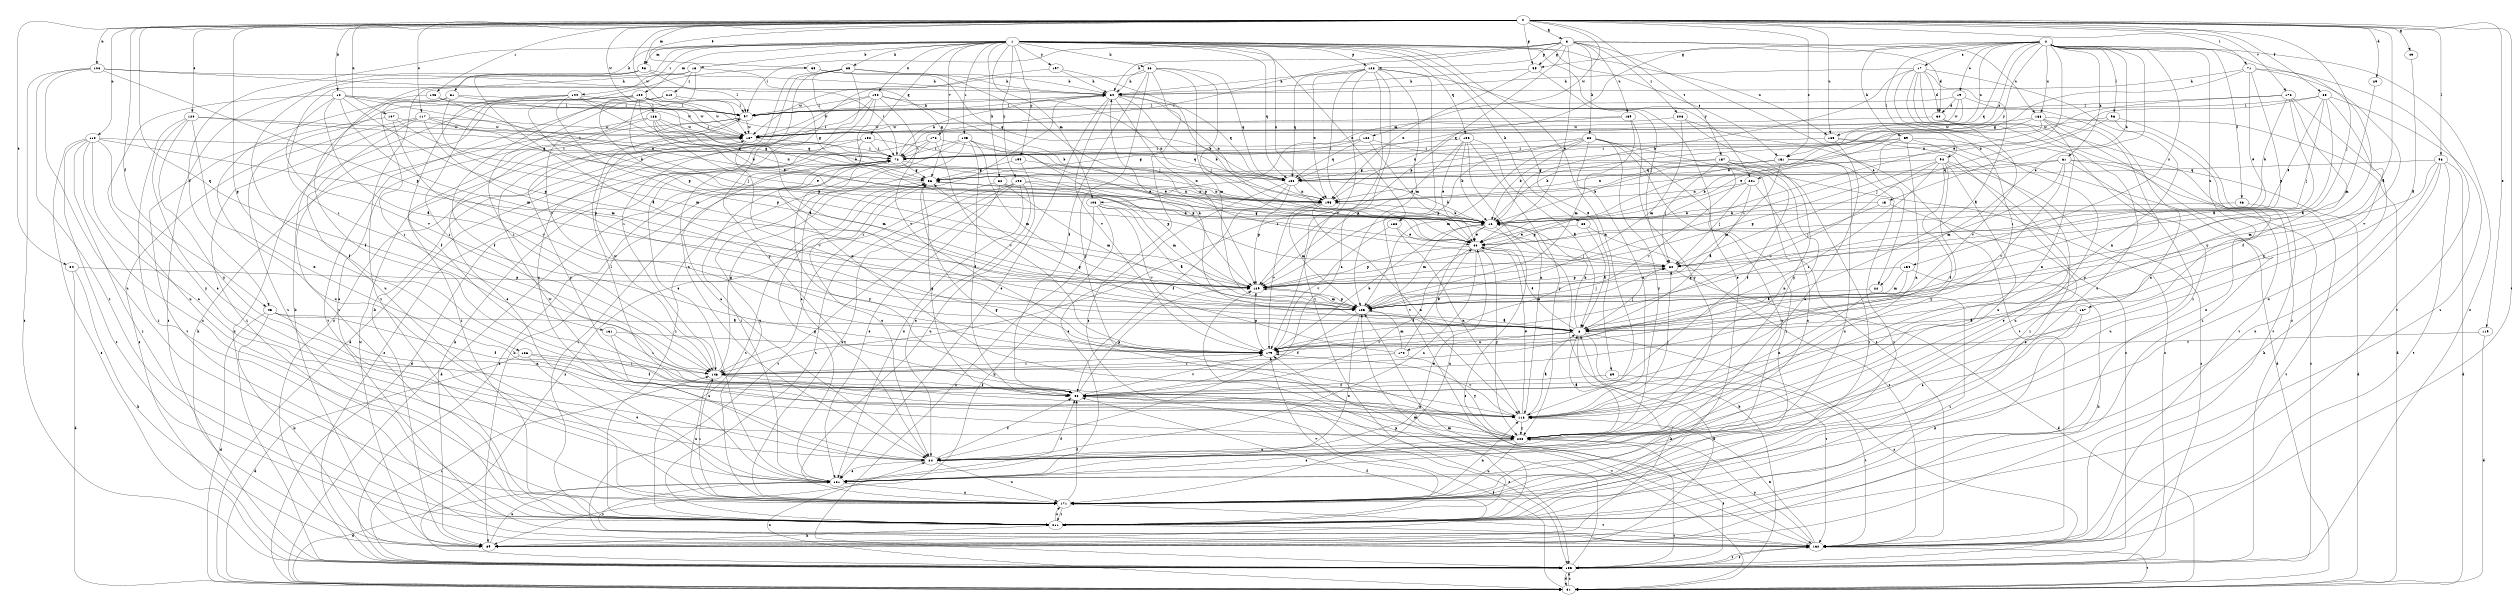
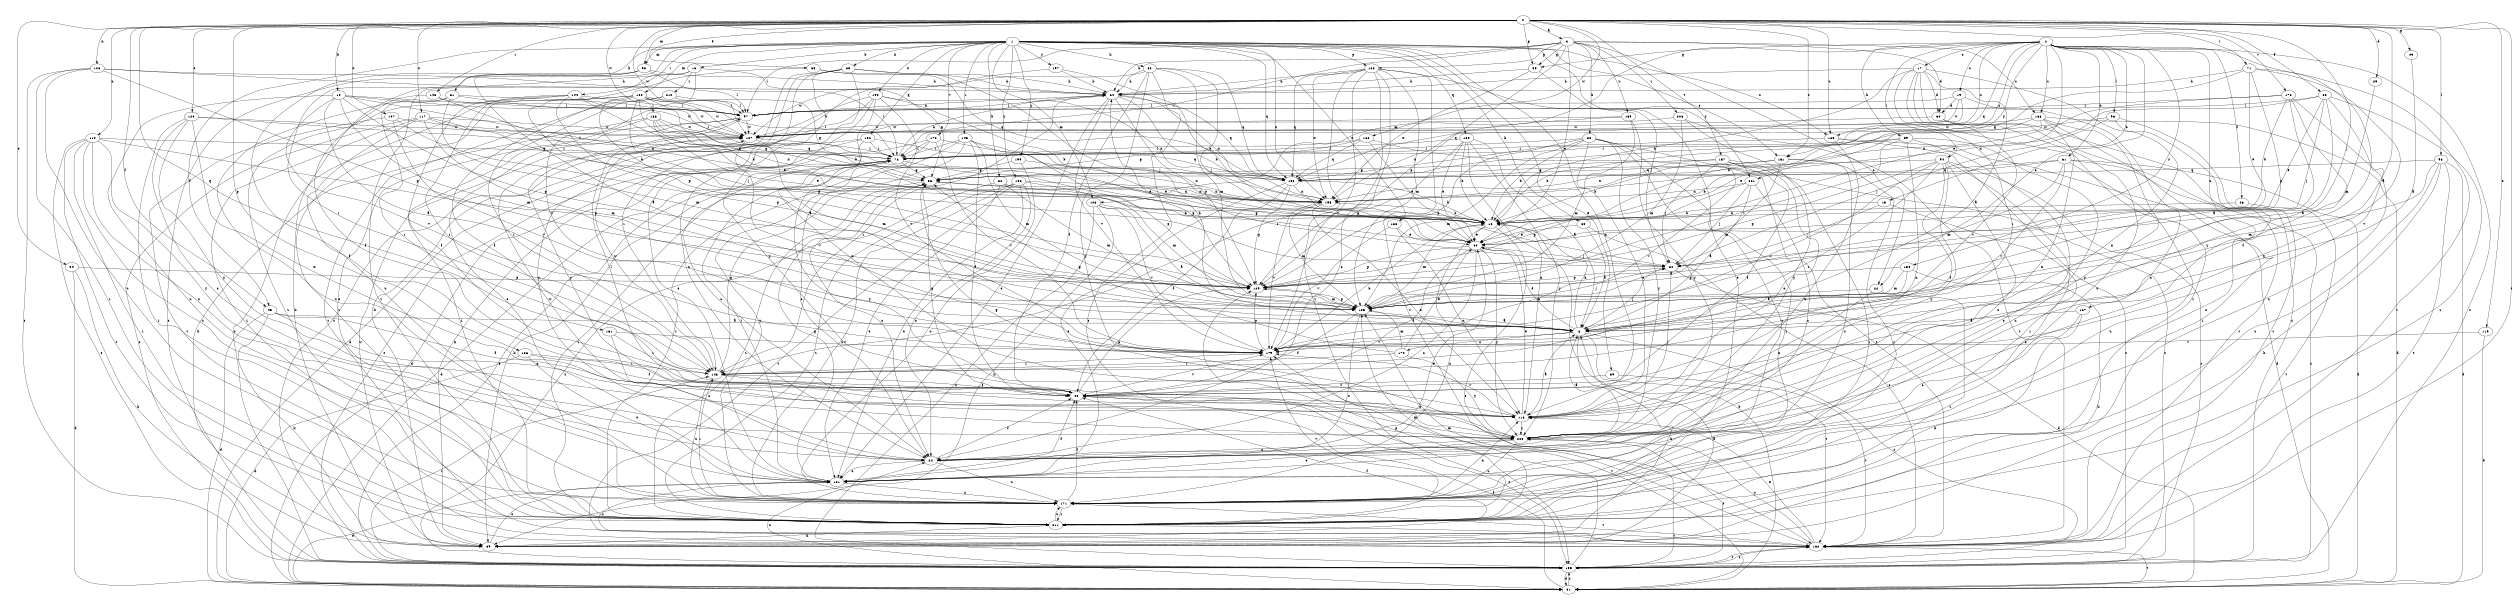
edge "190" -> "97": now "100" -> "97"
